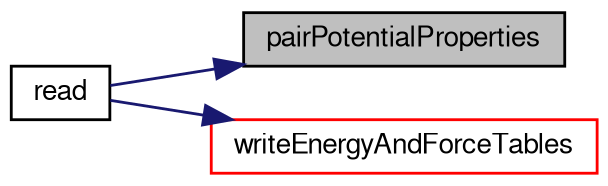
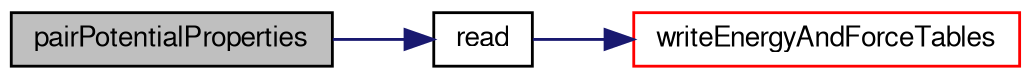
edge "read" -> "pairPotentialProperties": reversed
